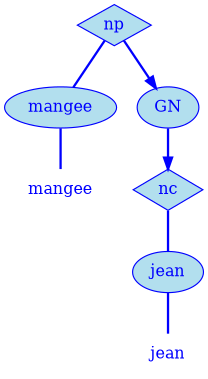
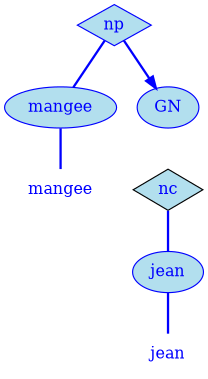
edge "GN" -> "nc": removed
node "nc": color blue -> black
